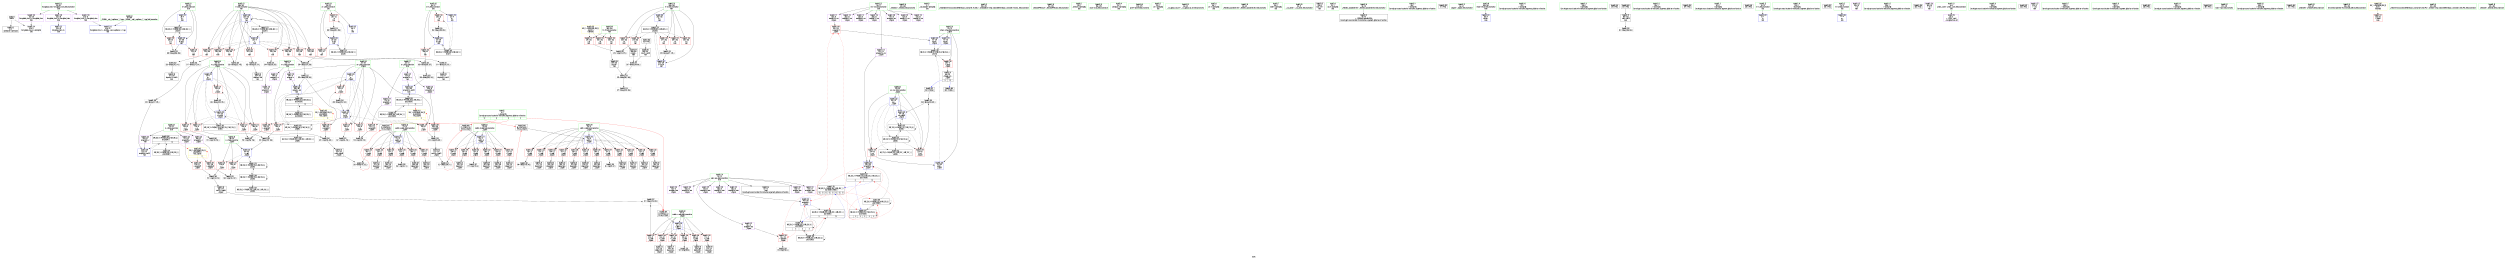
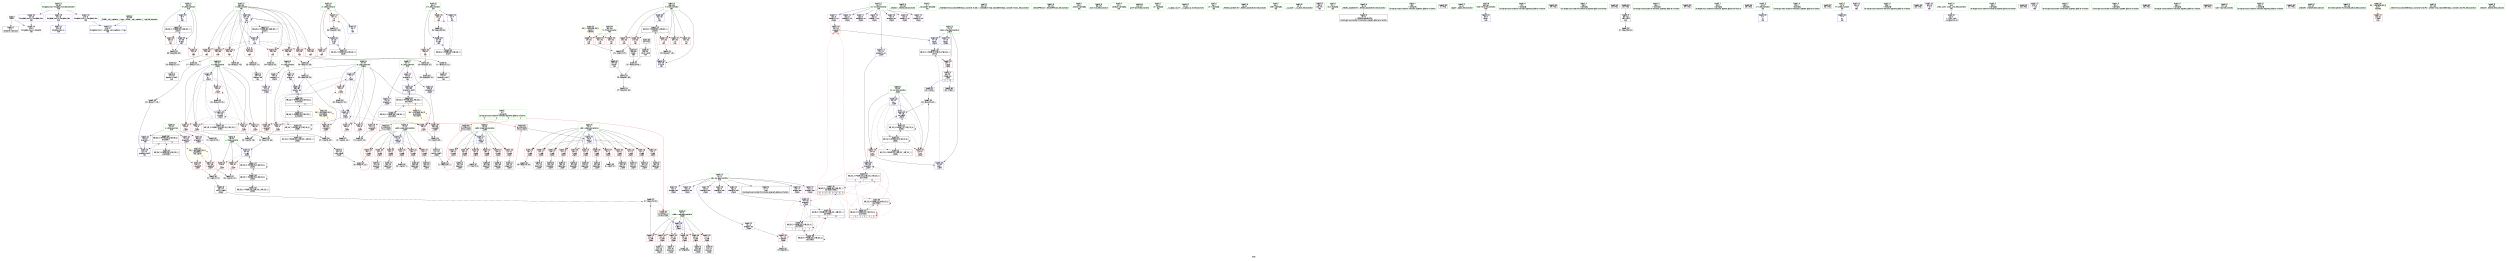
node "NodeID: 453": added
